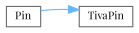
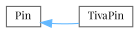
edge "Pin" -> "TivaPin": reversed
